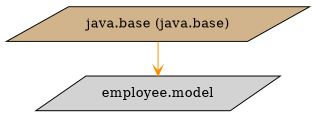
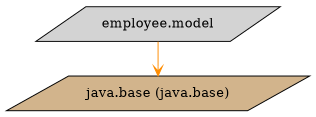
edge "java.base (java.base)" -> "employee.model": reversed
